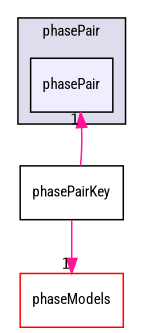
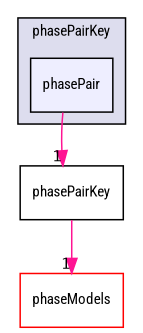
cluster "phasePair": label "phasePair" -> "phasePairKey"
edge "phasePairKey" -> "phasePair": reversed
